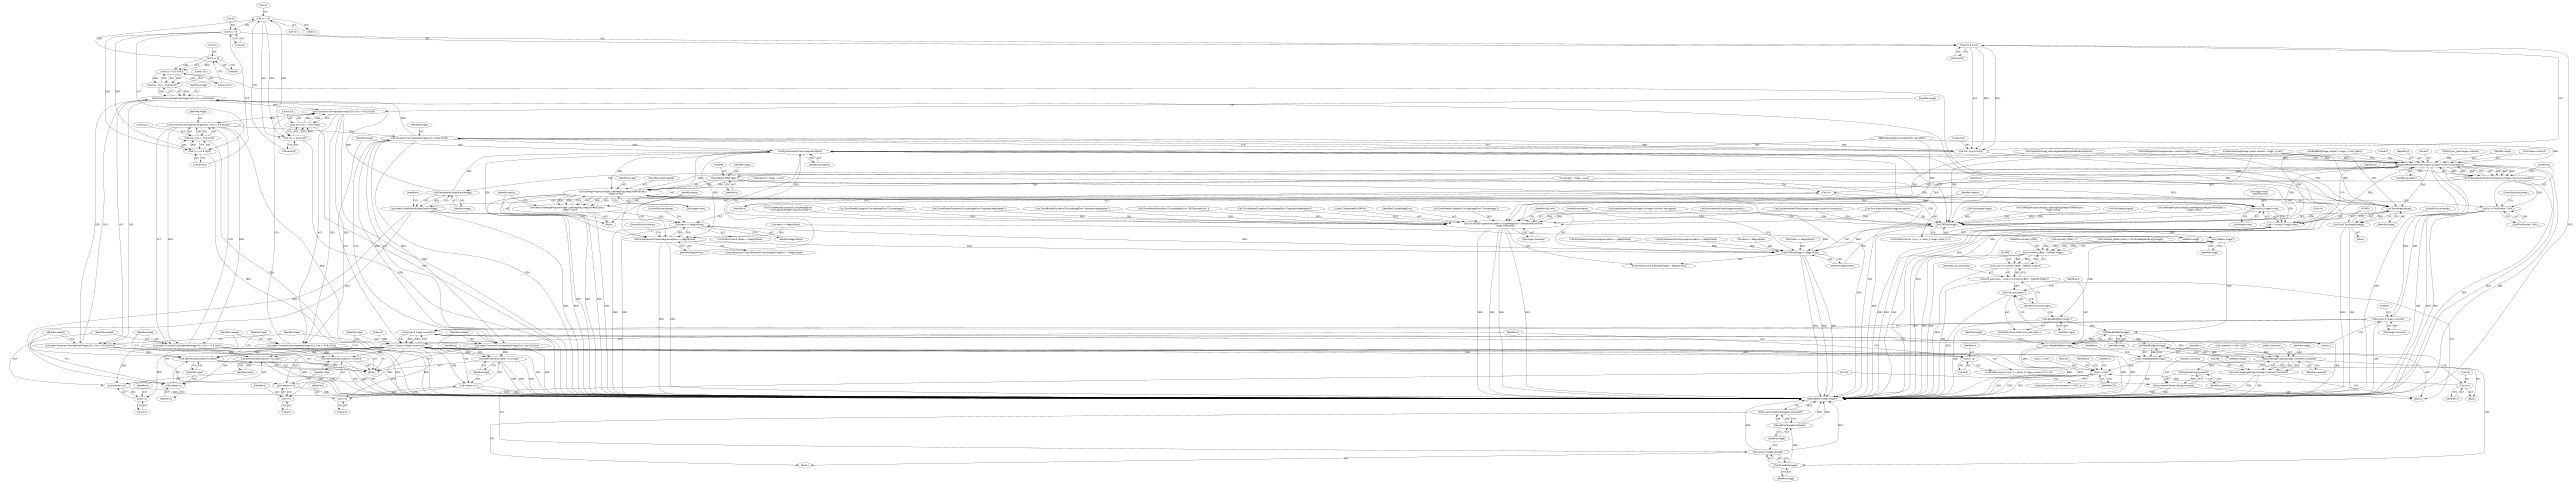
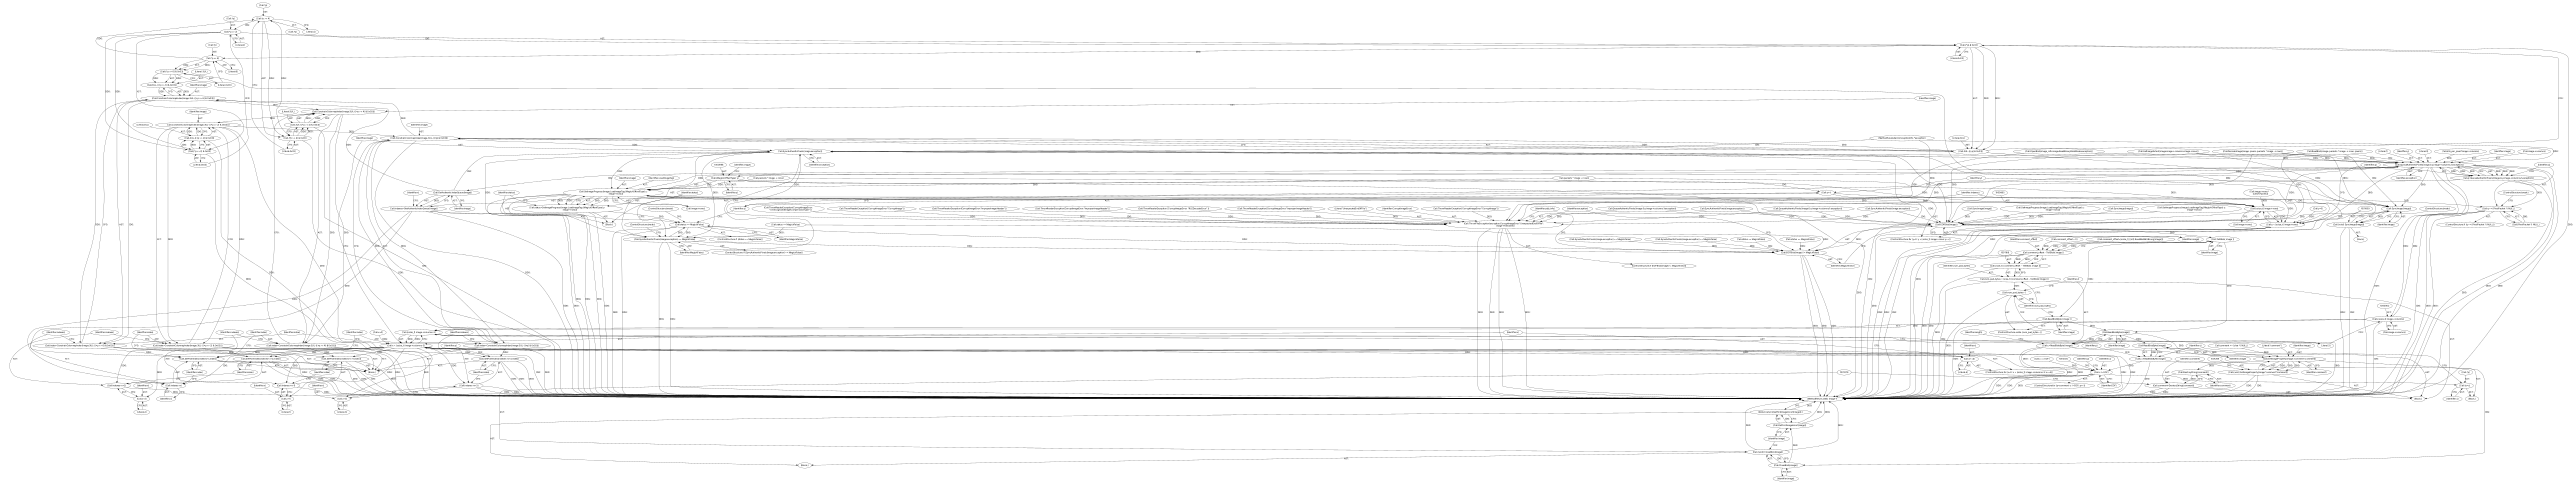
edge "(Call,(*p) & 0x03)" -> "(Call,*p >> 6)": added, label "DDG:"
edge "(Call,3UL-((*p >> 6) & 0x03))" -> "(Call,(*p >> 6) & 0x03)": removed, label "CFG:"
edge "(Call,ConstrainColormapIndex(image,3UL-((*p >> 6) & 0x03)))" -> "(MethodReturn,static Image *)": removed, label "DDG:"
node "1000865": added
node "(ControlStructure,if (q == (PixelPacket *) NULL))": added
edge "(ControlStructure,for (y=0; y < (ssize_t) image->rows; y++))" -> "(Call,y < (ssize_t) image->rows)": reversed
node "(Call,image->filename)": removed
edge "(Call,EOFBlob(image) != MagickFalse)" -> "(ControlStructure,if (EOFBlob(image) != MagickFalse))": removed, label "AST:"
node "(Call,comment == (char *) EOF)": label "(Call,comment == (char *) EOF)" -> "(Call,comment == (char *) NULL)"
edge "(Call,*p=c)" -> "(Call,c != EOF)": reversed
edge "(Call,ConstrainColormapIndex(image,3UL-((*p >> 4) & 0x03)))" -> "(MethodReturn,static Image *)": removed, label "DDG:"
node "(Call,GetFirstImageInList(pixel))": label "(Call,GetFirstImageInList(pixel))" -> "(Call,GetFirstImageInList(image))"
